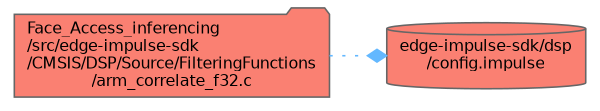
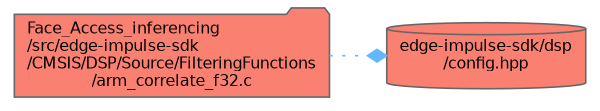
node "edge-impulse-sdk/dsp /config.impulse": label "edge-impulse-sdk/dsp /config.impulse" -> "edge-impulse-sdk/dsp /config.hpp"
